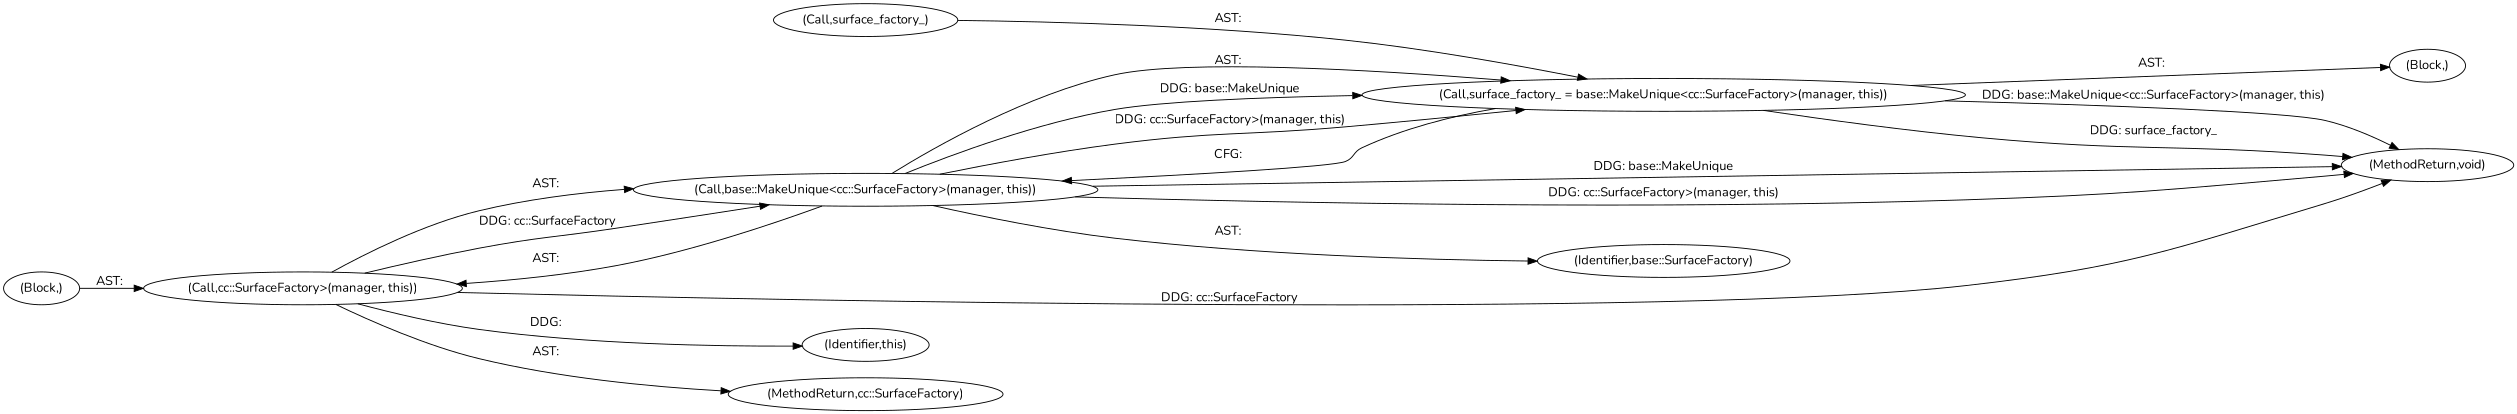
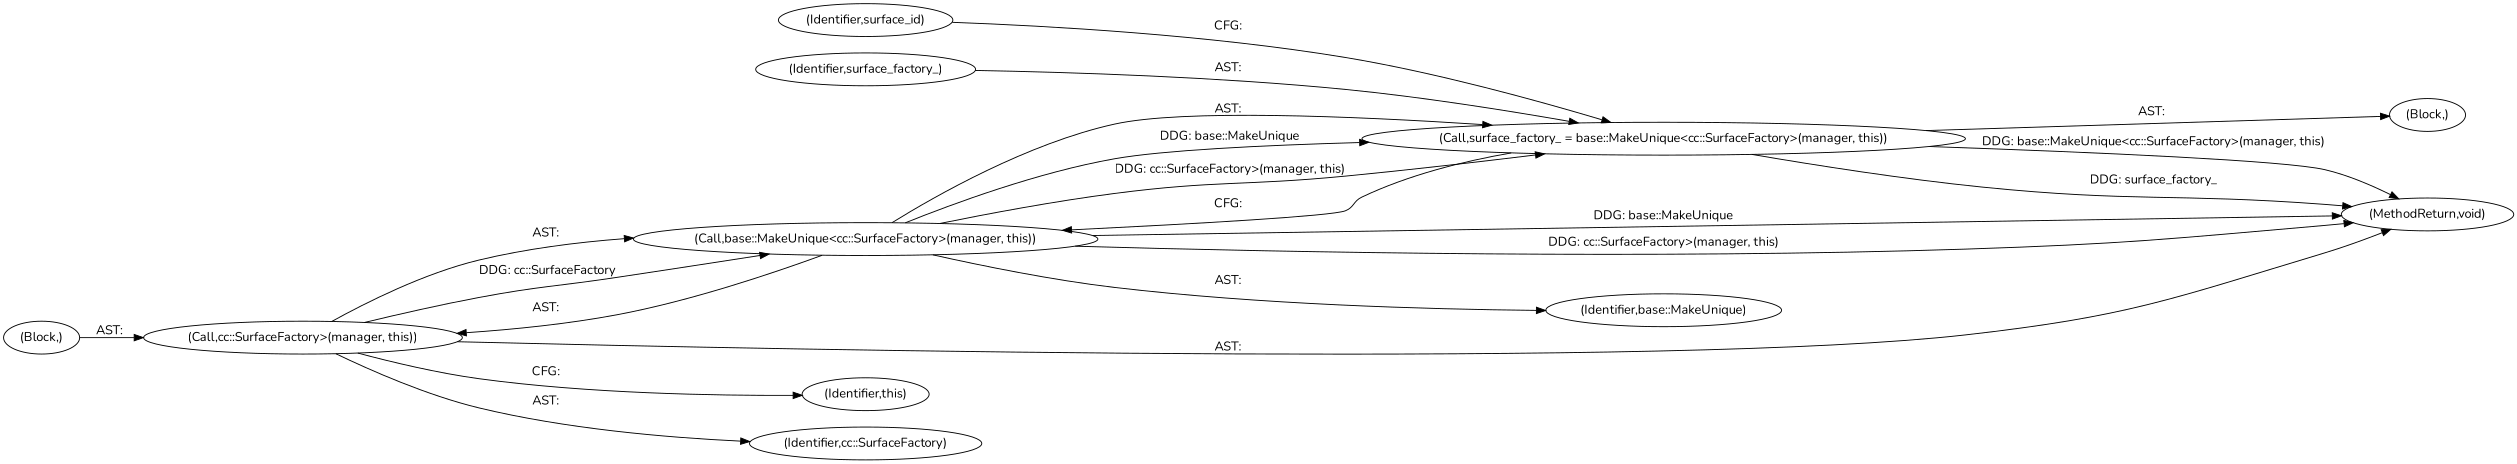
node "(Identifier,surface_id)": added
node "(Call,surface_factory_)": label "(Call,surface_factory_)" -> "(Identifier,surface_factory_)"
node "(Identifier,base::SurfaceFactory)": label "(Identifier,base::SurfaceFactory)" -> "(Identifier,base::MakeUnique)"
edge "(Call,cc::SurfaceFactory>(manager, this))" -> "(MethodReturn,void)": label "DDG: cc::SurfaceFactory" -> "AST: "
edge "(Call,cc::SurfaceFactory>(manager, this))" -> "(Identifier,this)": label "DDG: " -> "CFG: "
node "(MethodReturn,cc::SurfaceFactory)": label "(MethodReturn,cc::SurfaceFactory)" -> "(Identifier,cc::SurfaceFactory)"
